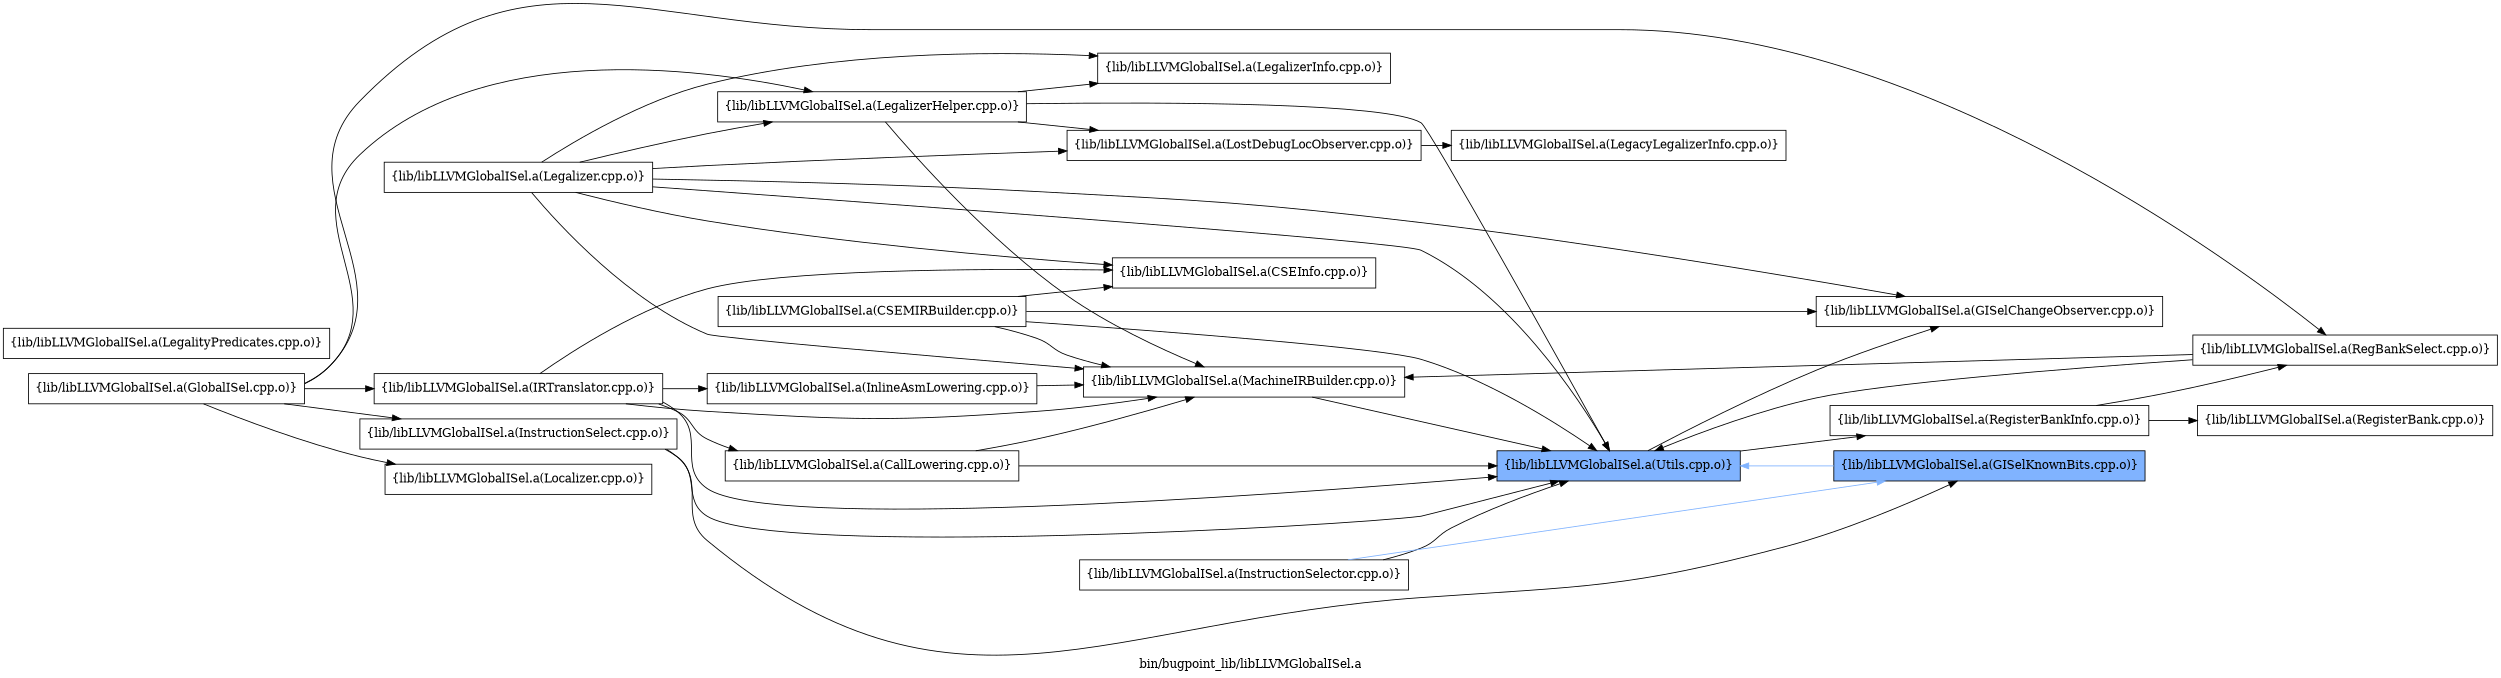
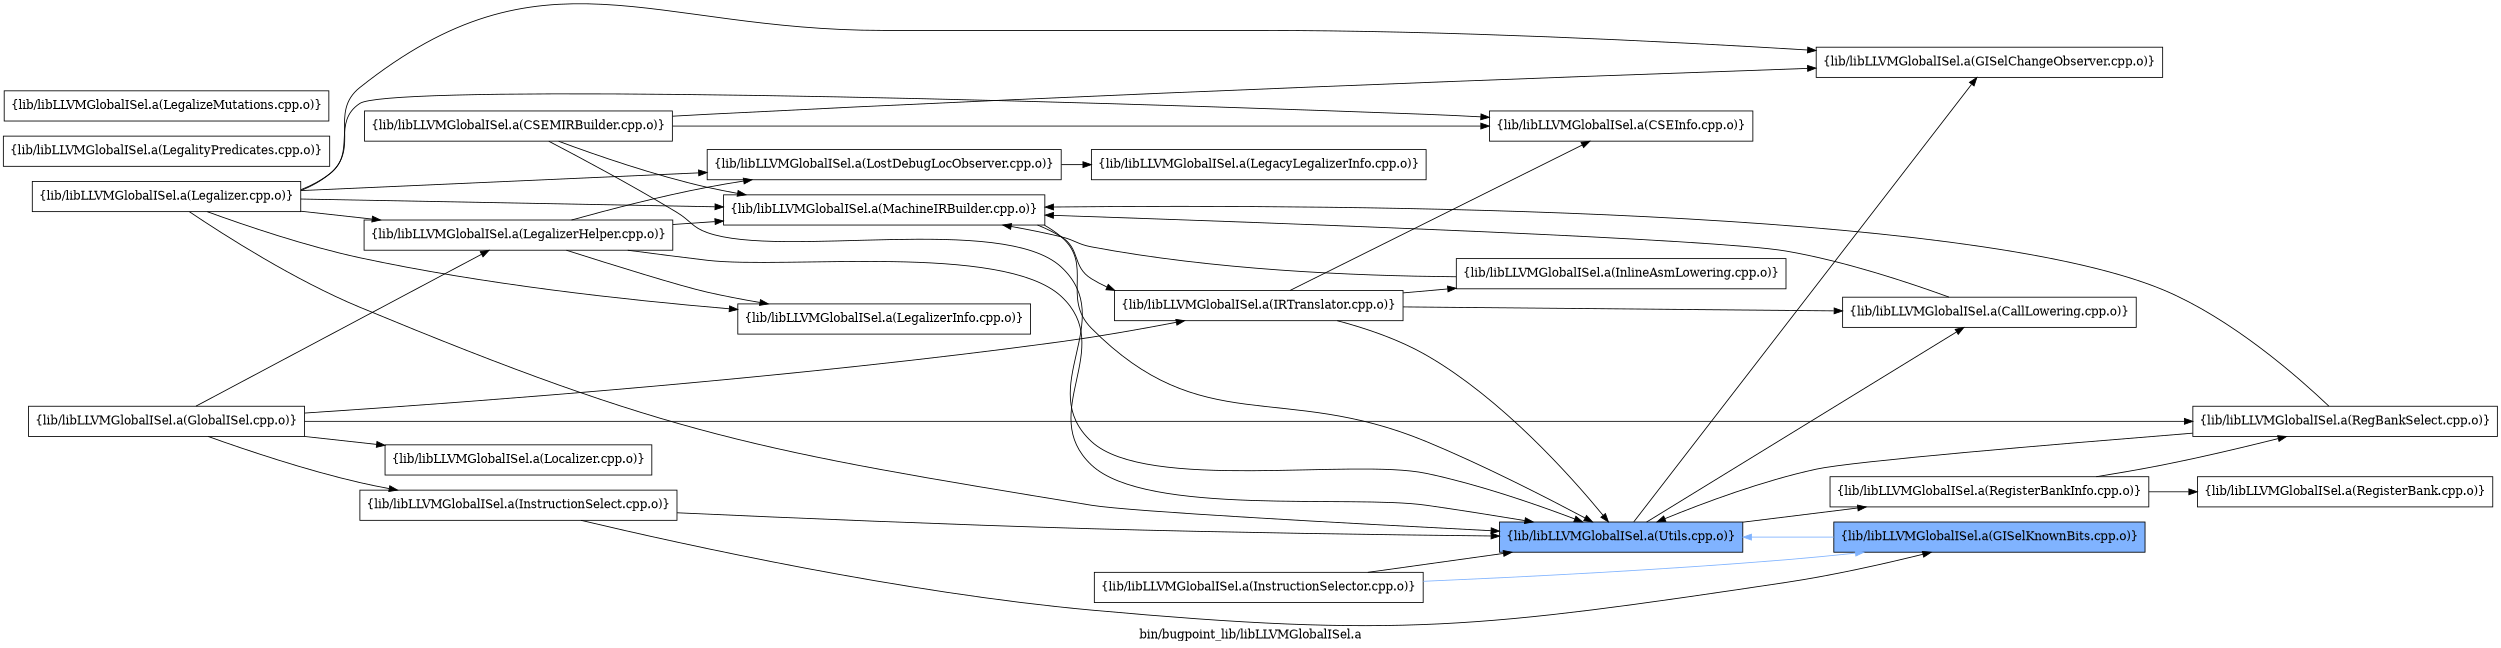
node "{lib/libLLVMGlobalISel.a(LegalizeMutations.cpp.o)}": added
edge "{lib/libLLVMGlobalISel.a(IRTranslator.cpp.o)}" -> "{lib/libLLVMGlobalISel.a(MachineIRBuilder.cpp.o)}": reversed
edge "{lib/libLLVMGlobalISel.a(CallLowering.cpp.o)}" -> "{lib/libLLVMGlobalISel.a(Utils.cpp.o)}": reversed
